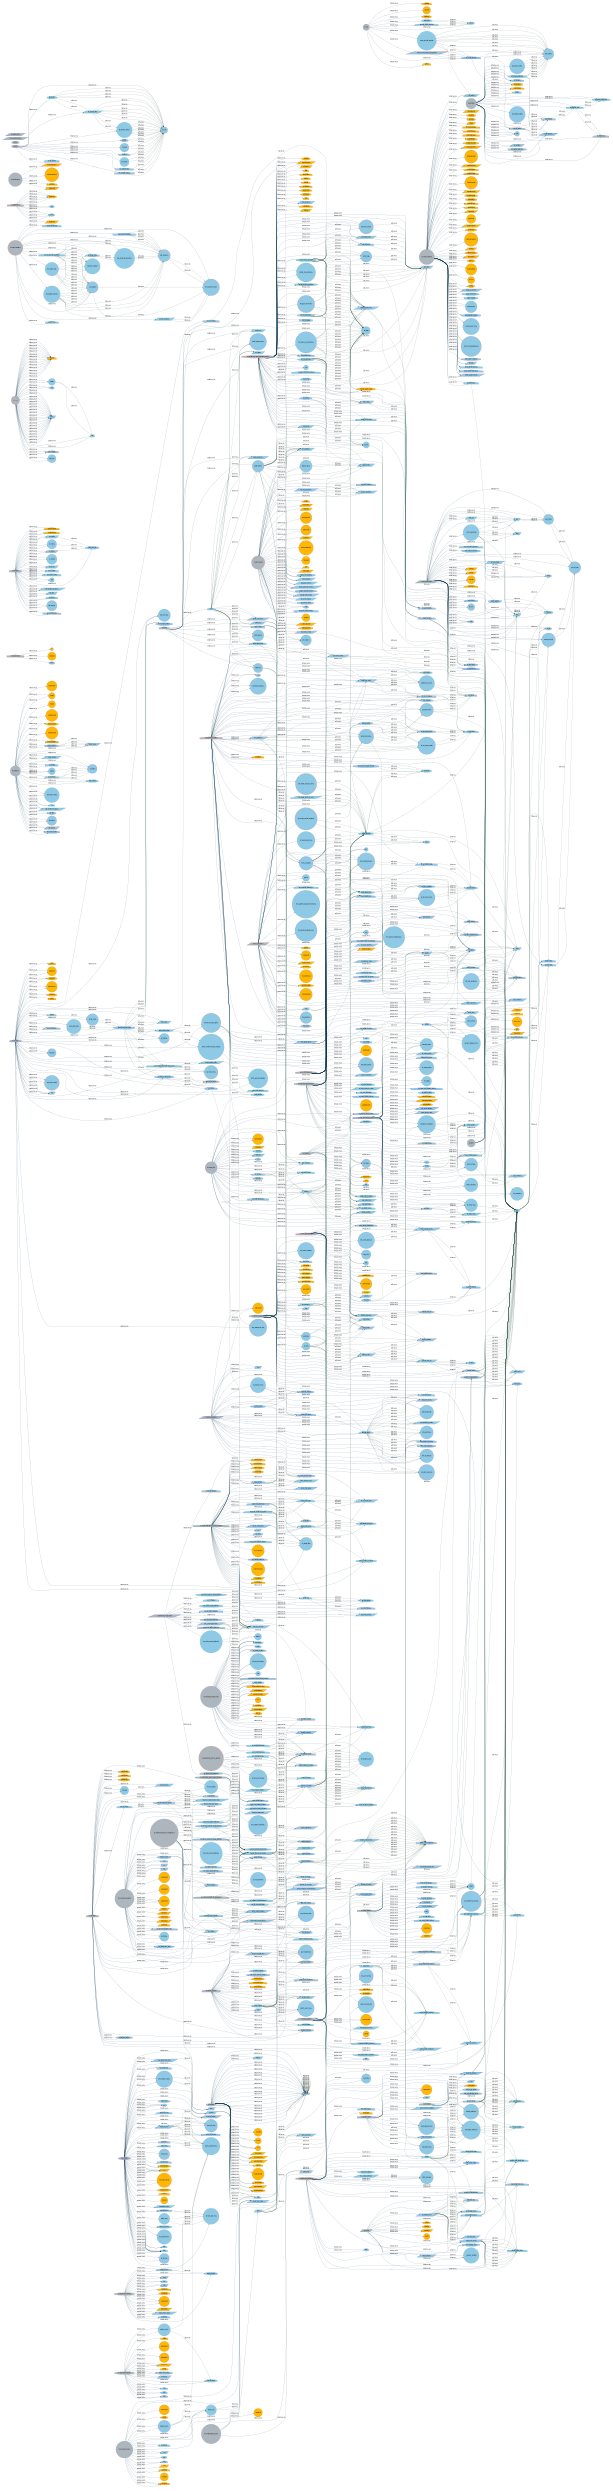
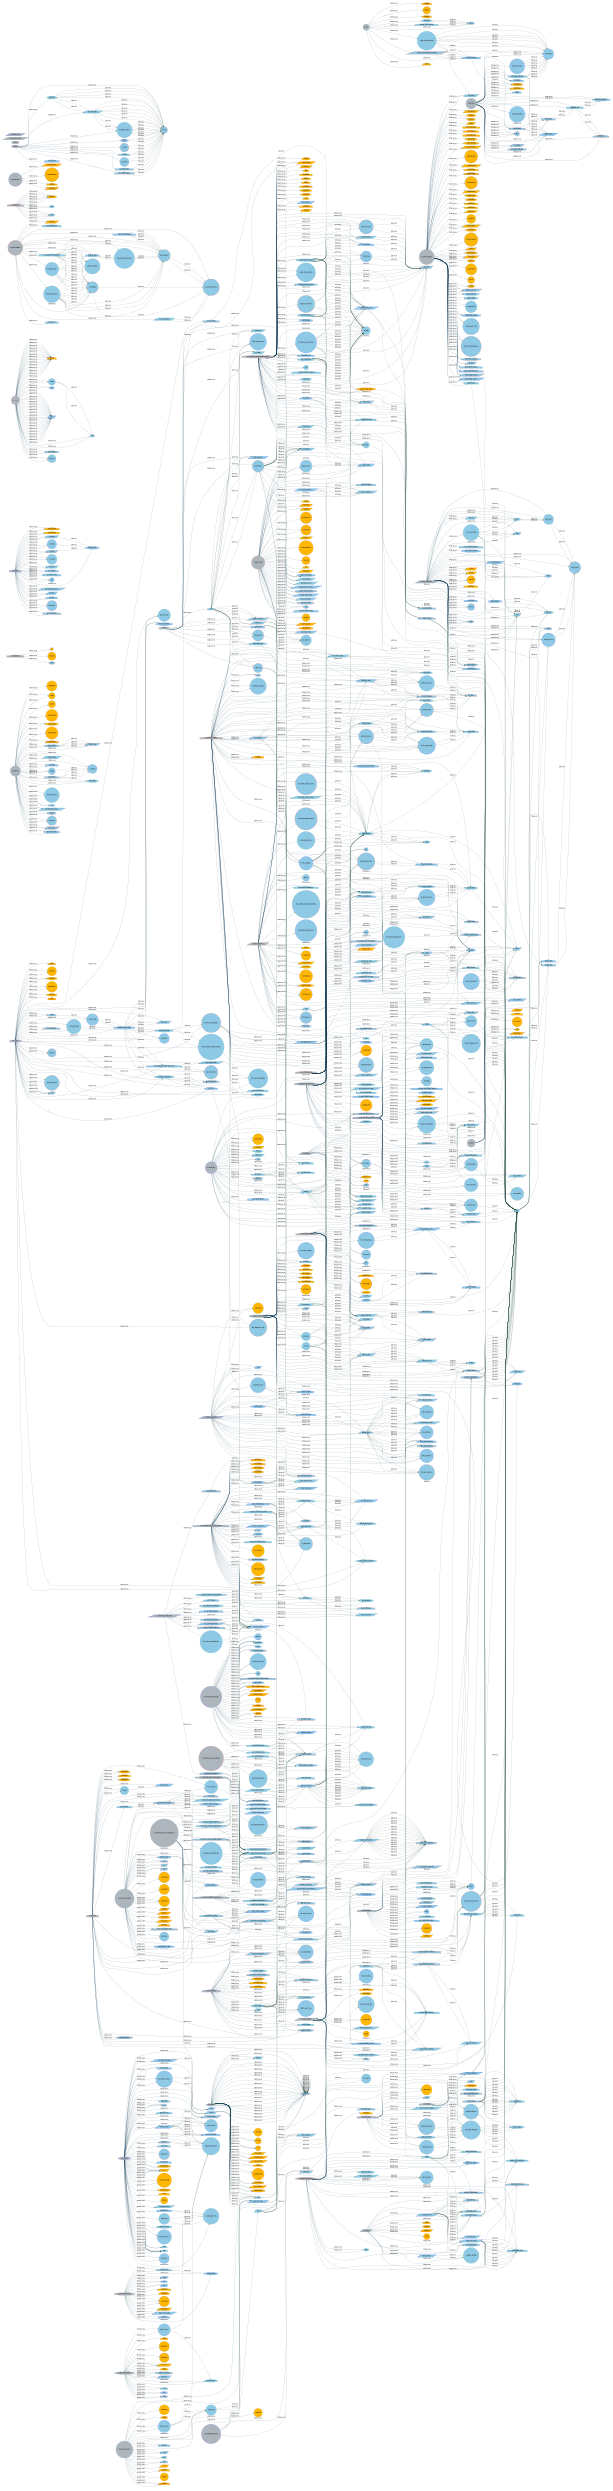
node "detect_breaking_changes()": added
